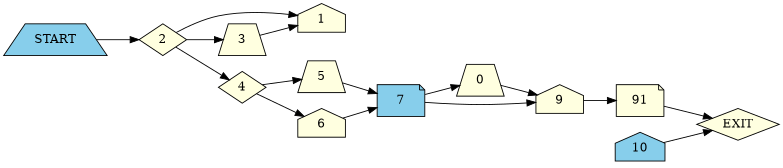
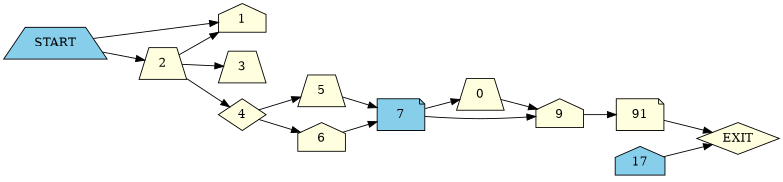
edge "3" -> "1": now "START" -> "1"
node "2": shape diamond -> trapezium
node "10": label "10" -> "17"
